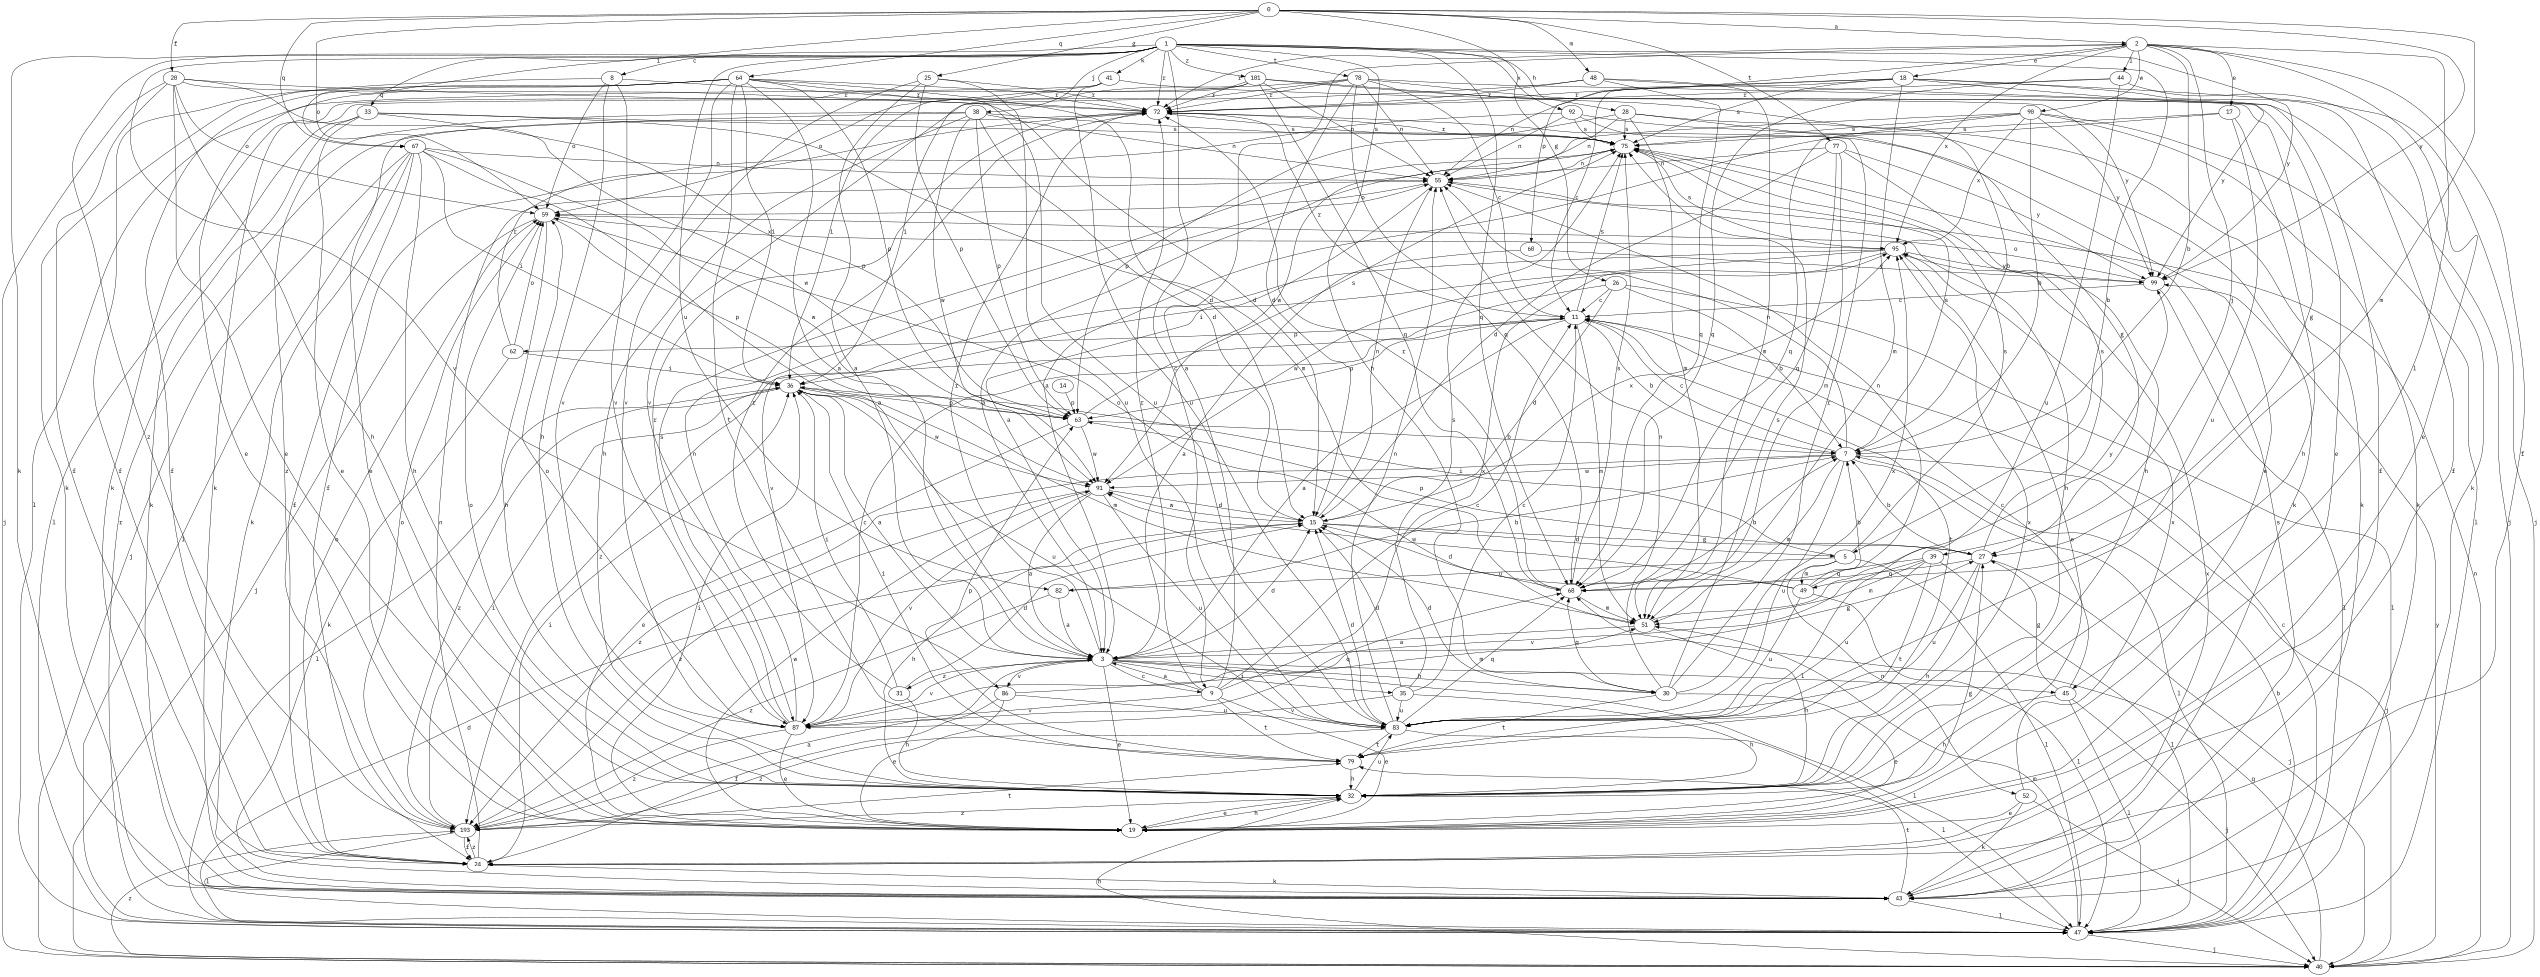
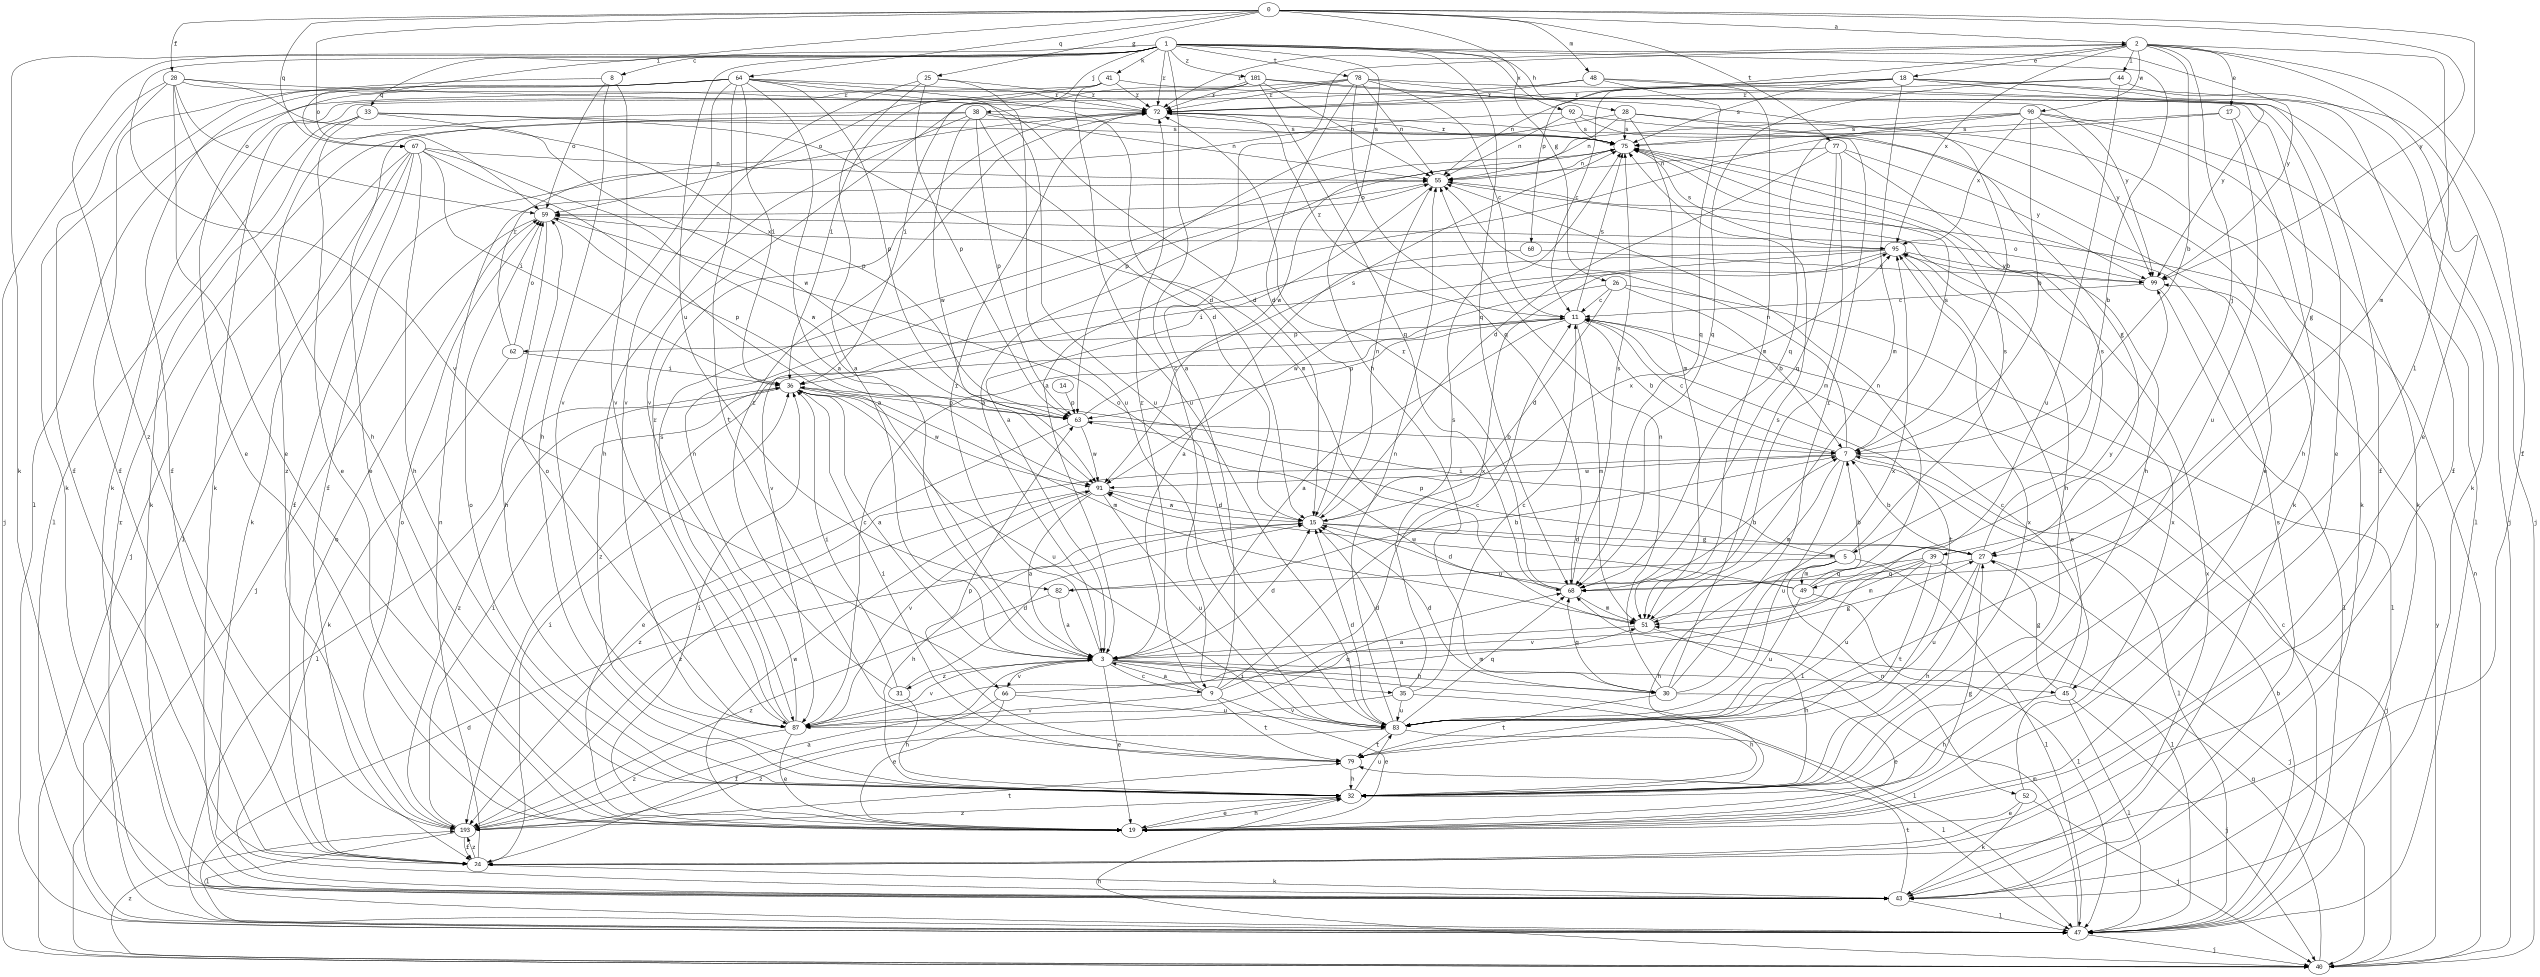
edge "8" -> "72": now "41" -> "72"
node "86": label "86" -> "66"
edge "5" -> "32": added, label "h"
